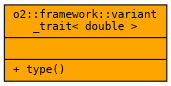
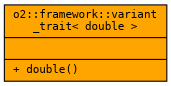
node "o2::framework::variant": text "+ type()" -> "+ double()"
